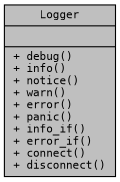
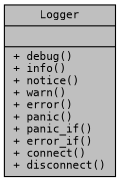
node "Logger": text "+ info_if()" -> "+ panic_if()"
